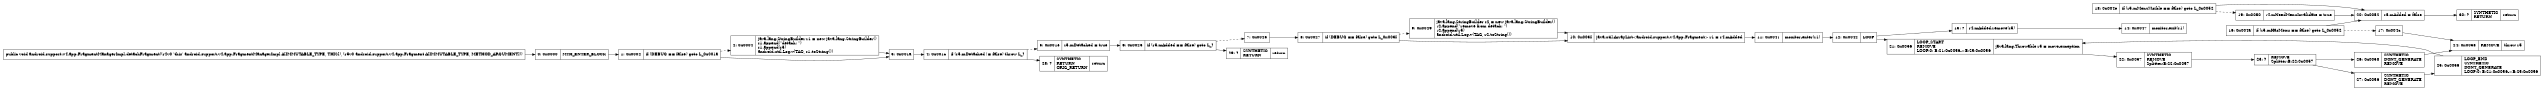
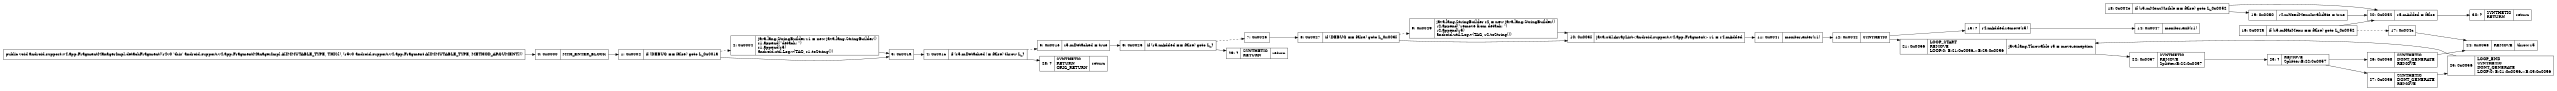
edge "18: 0x004e" -> "19: 0x0050": style dashed -> solid
node "12: 0x0042": text "LOOP" -> "SYNTHETIC"
